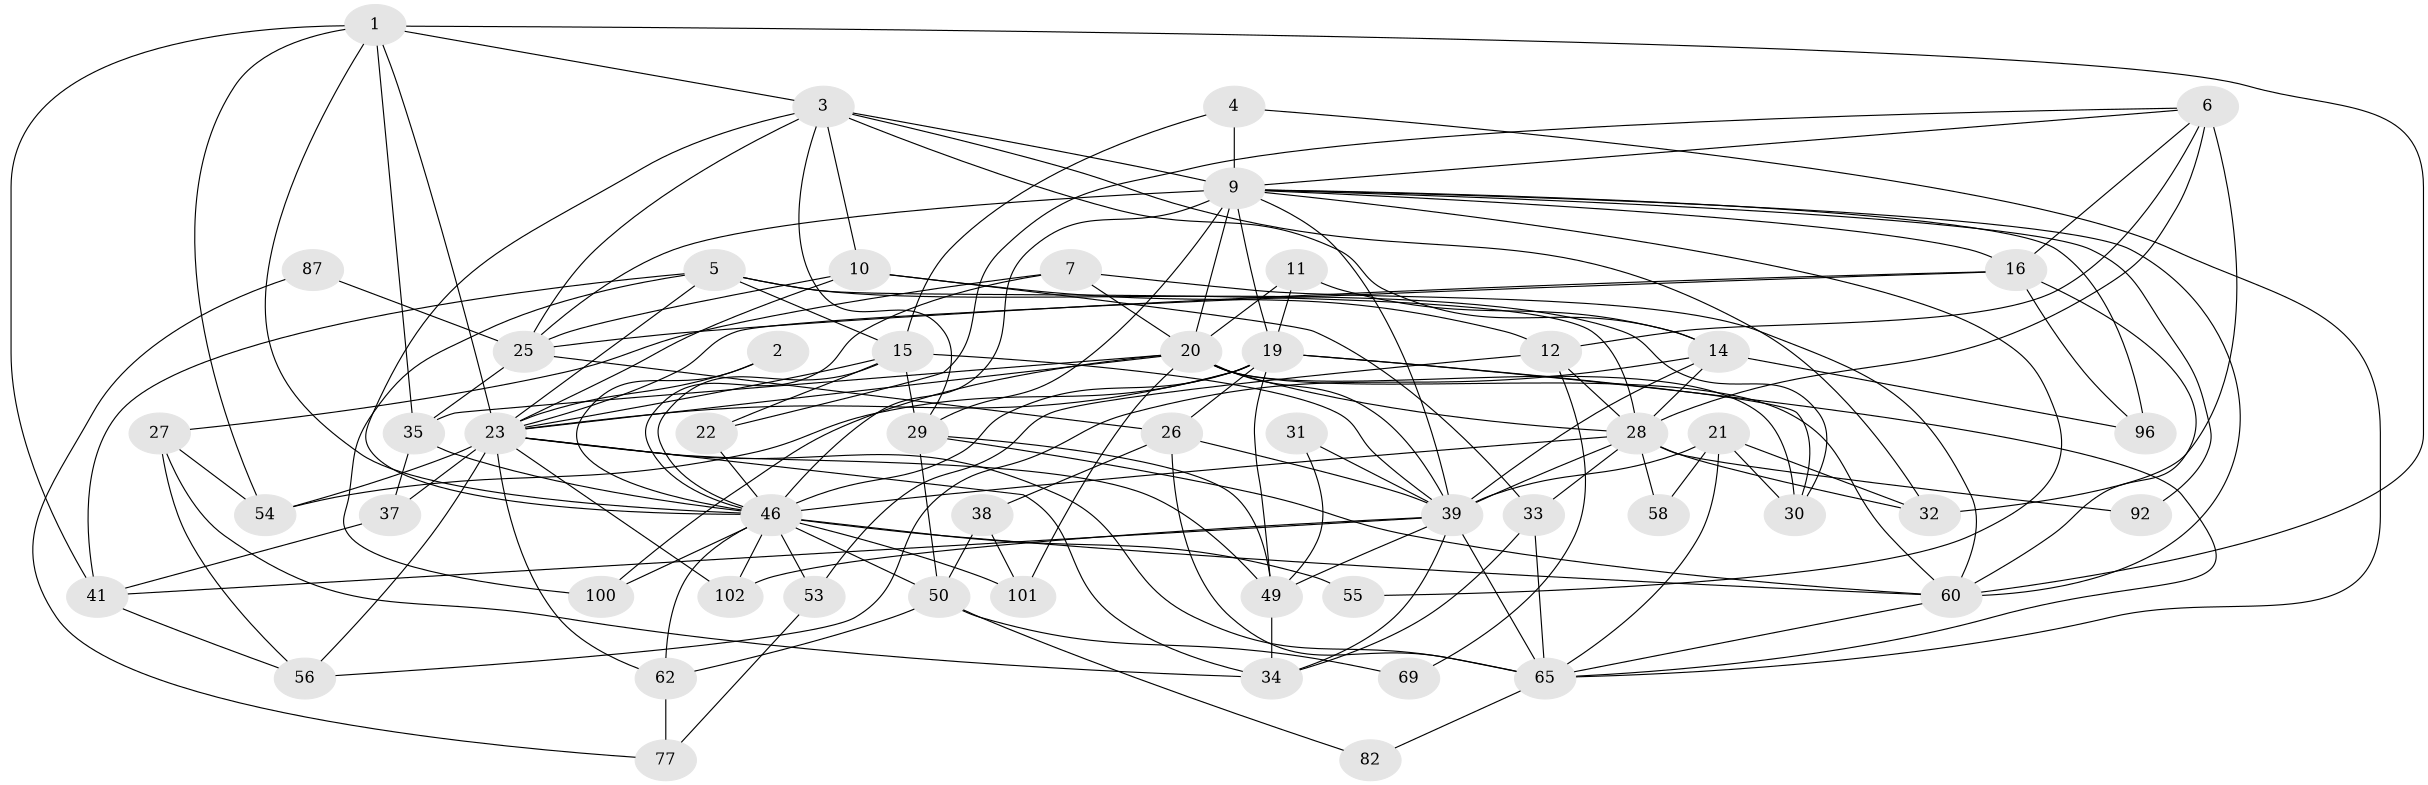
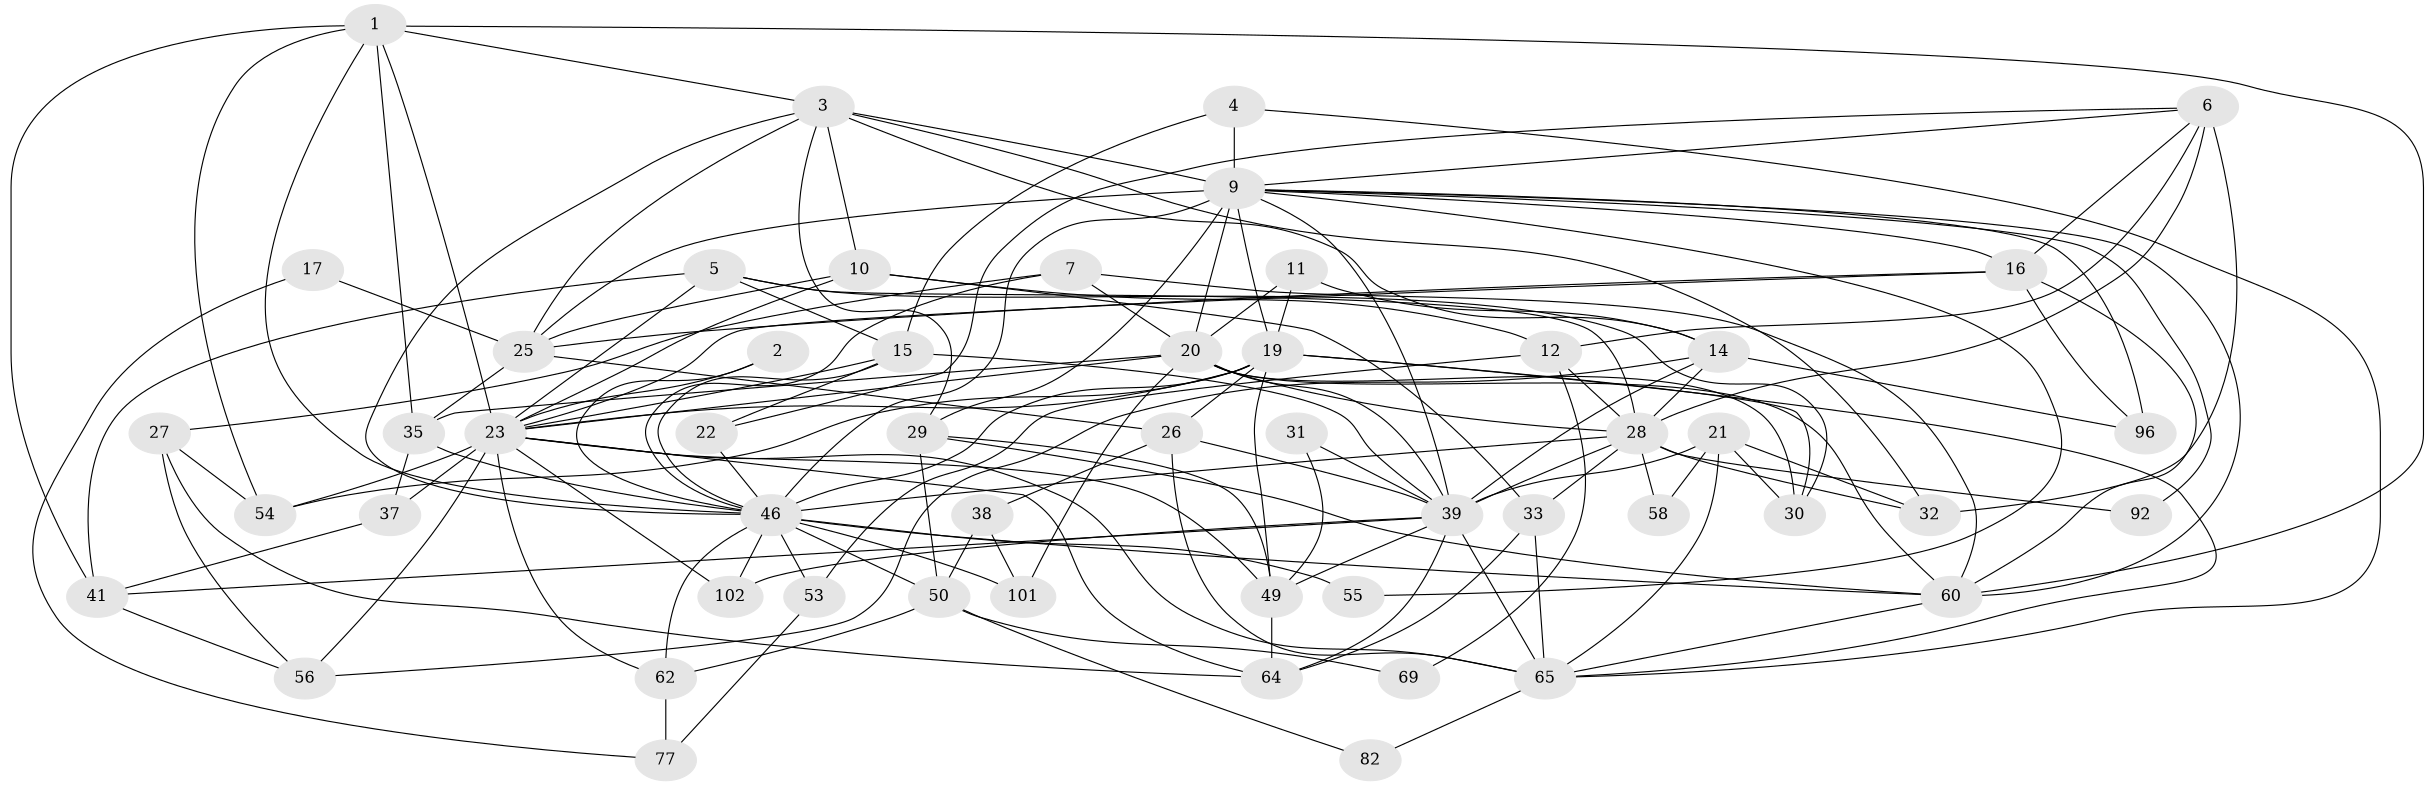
node "87": label "87" -> "17"
edge "15" -- "29": removed
node "100": removed
node "34": label "34" -> "64"
